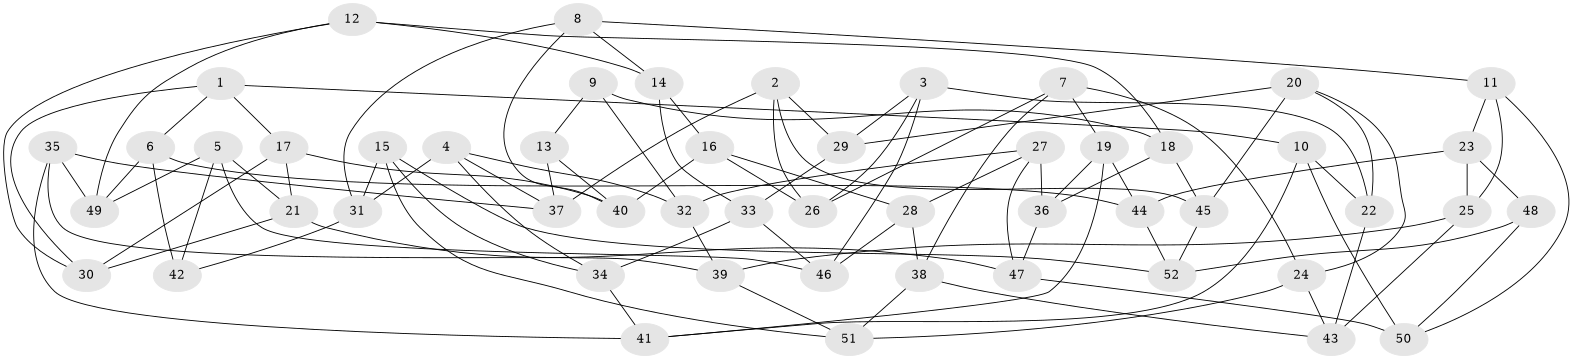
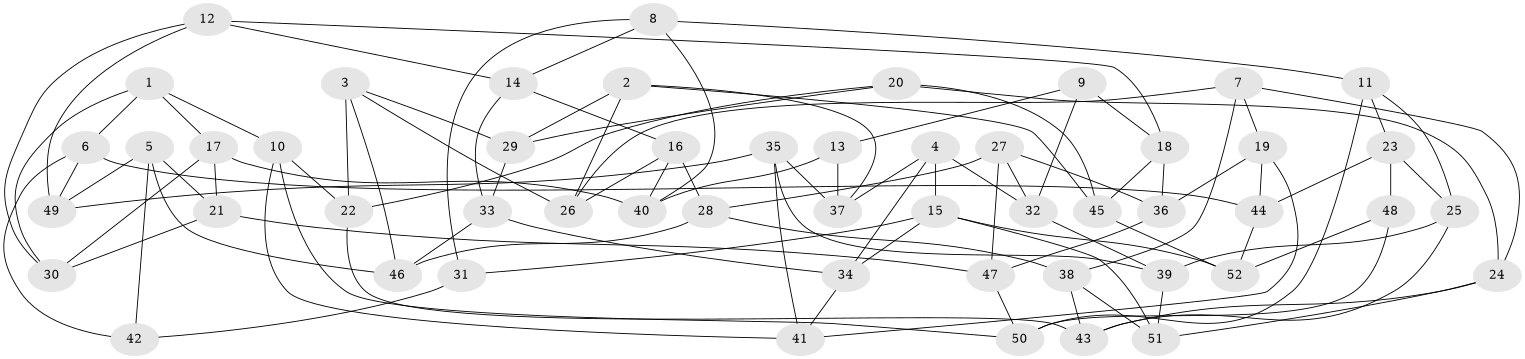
edge "4" -- "31": now "4" -- "15"
